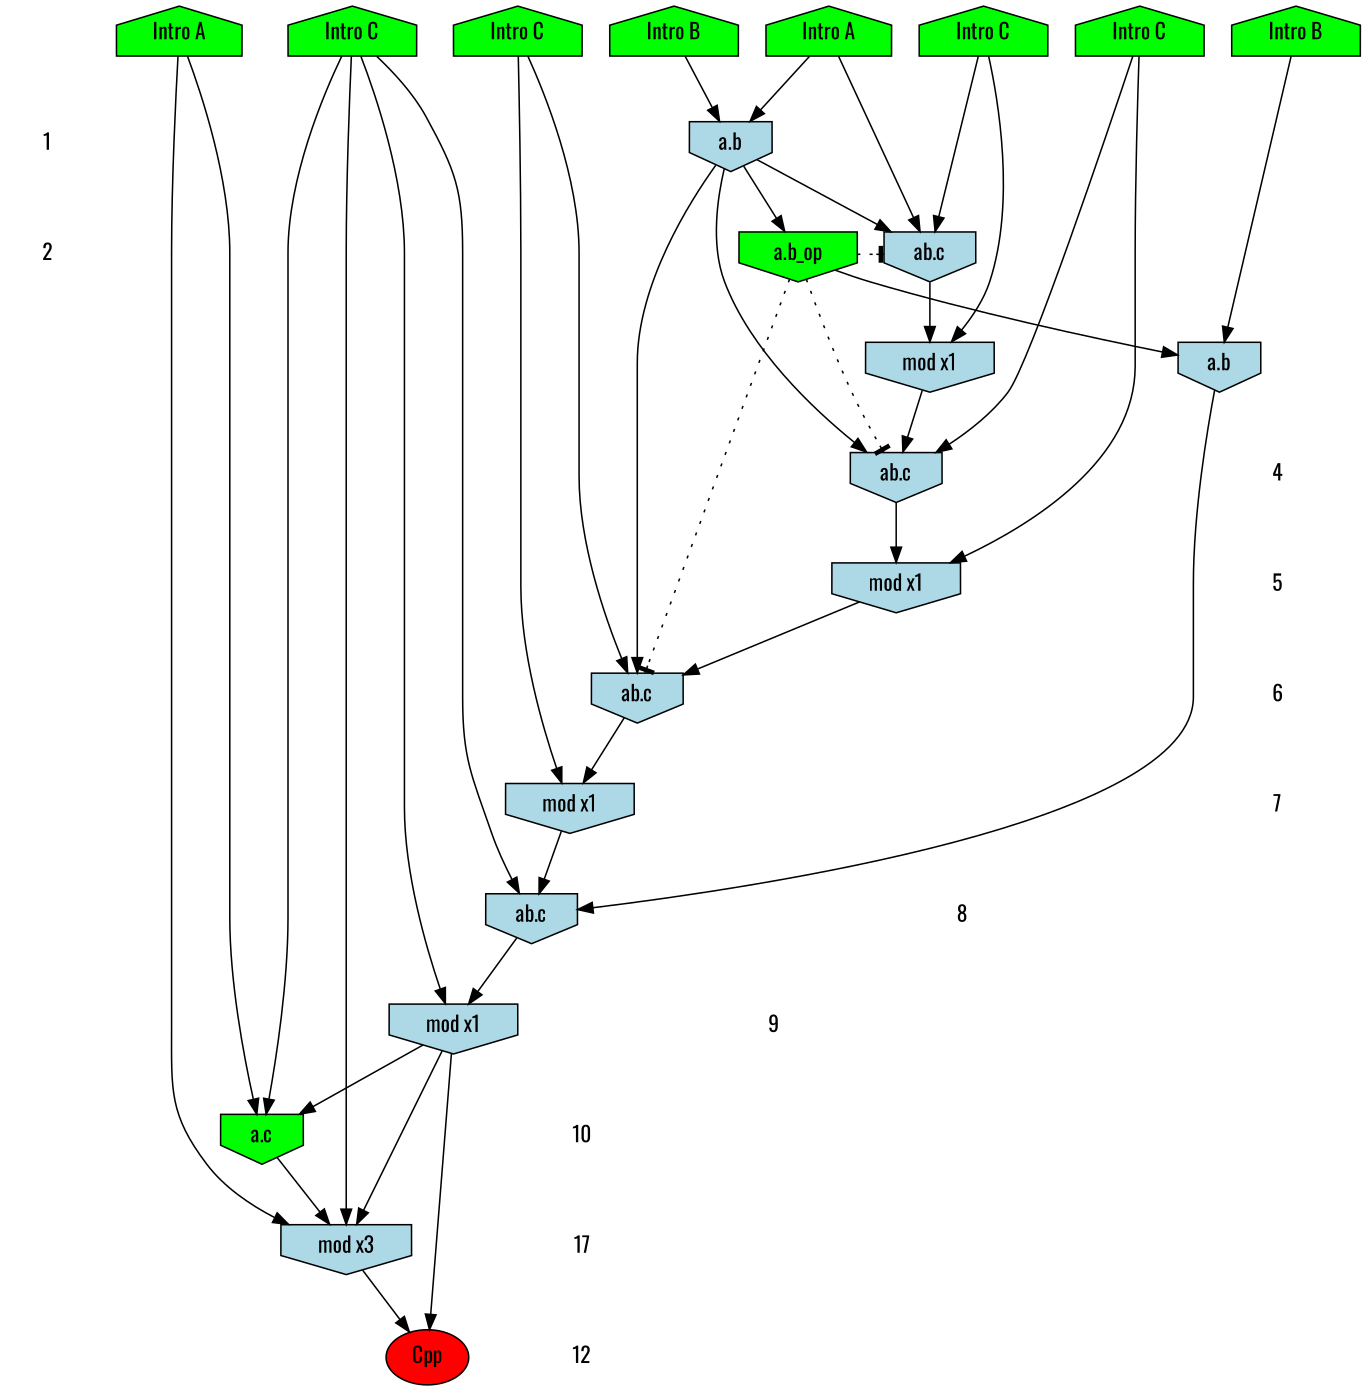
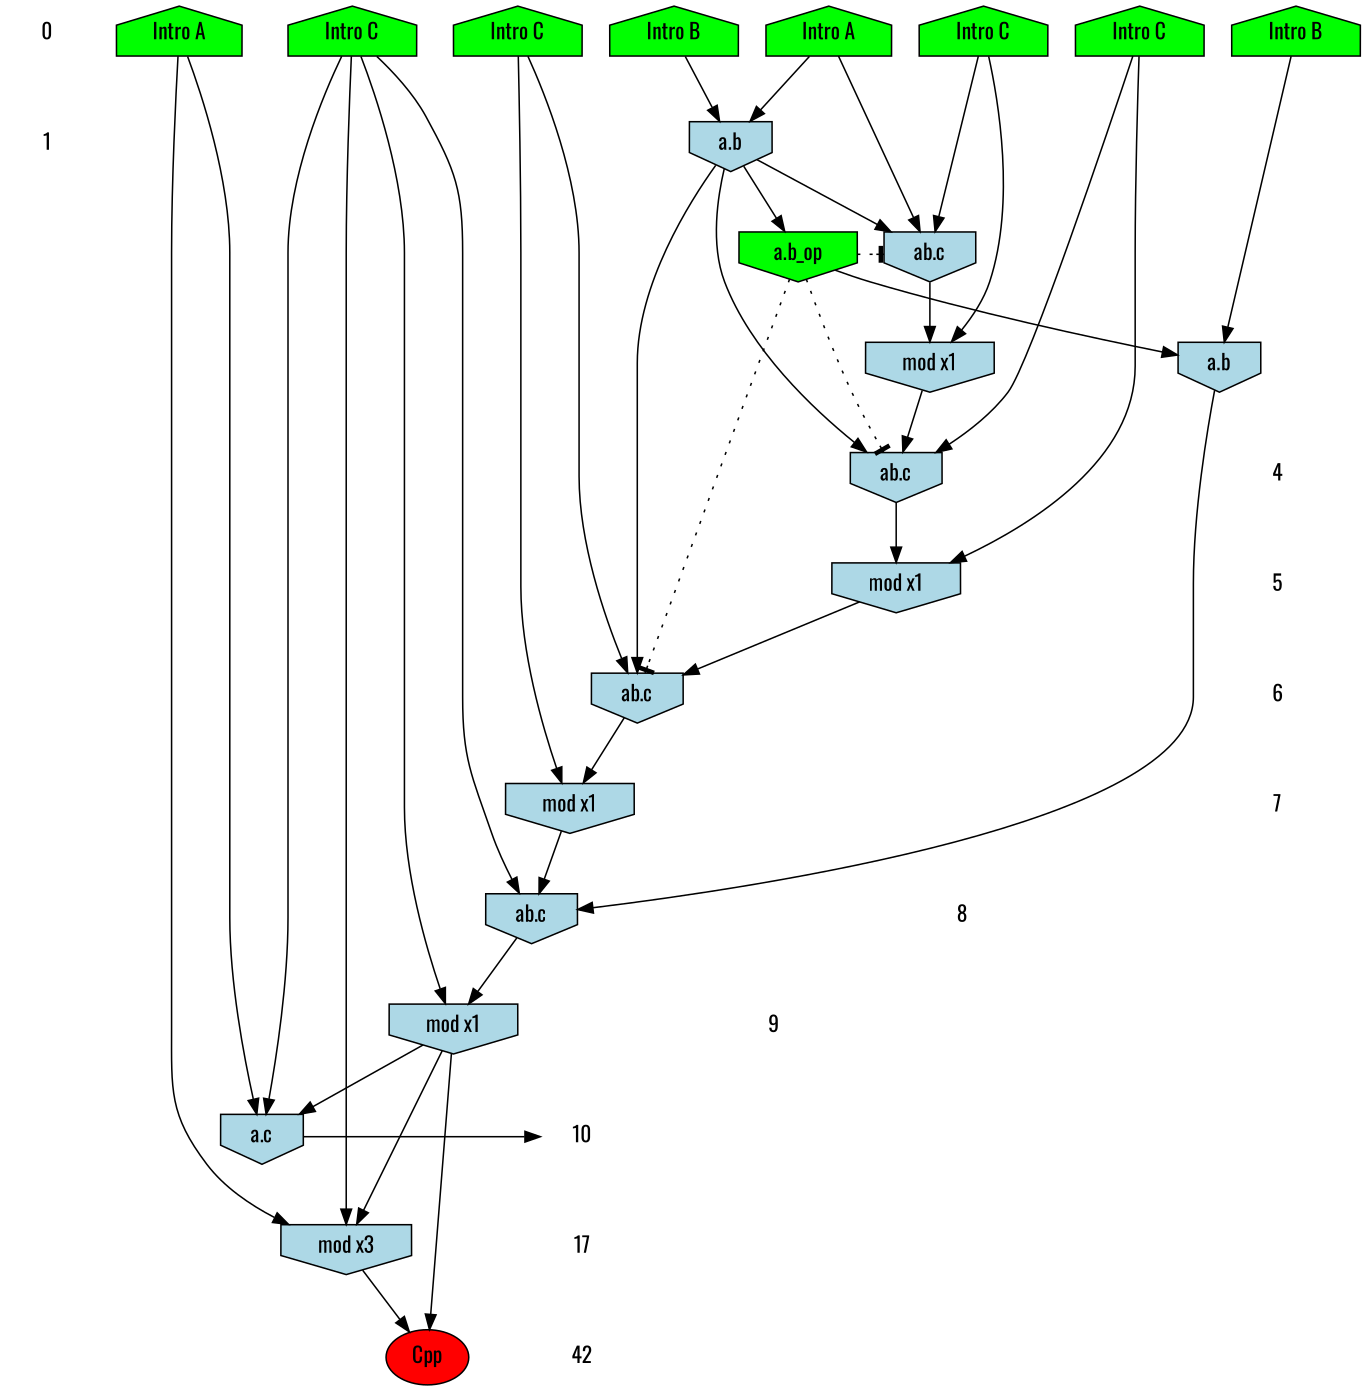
node "0": added
node "2": removed
node "a.c": fillcolor green -> lightblue
edge "a.c" -> "mod x3": now "a.c" -> "10"
node "12": label "12" -> "42"
